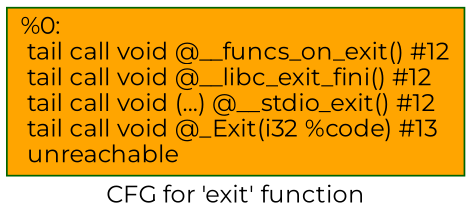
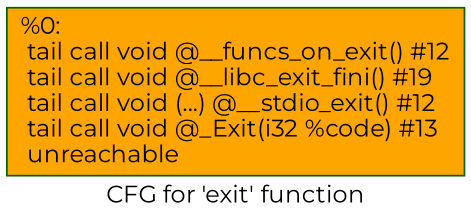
node "%0:": text "tail call void @__libc_exit_fini() #12" -> "tail call void @__libc_exit_fini() #19"
